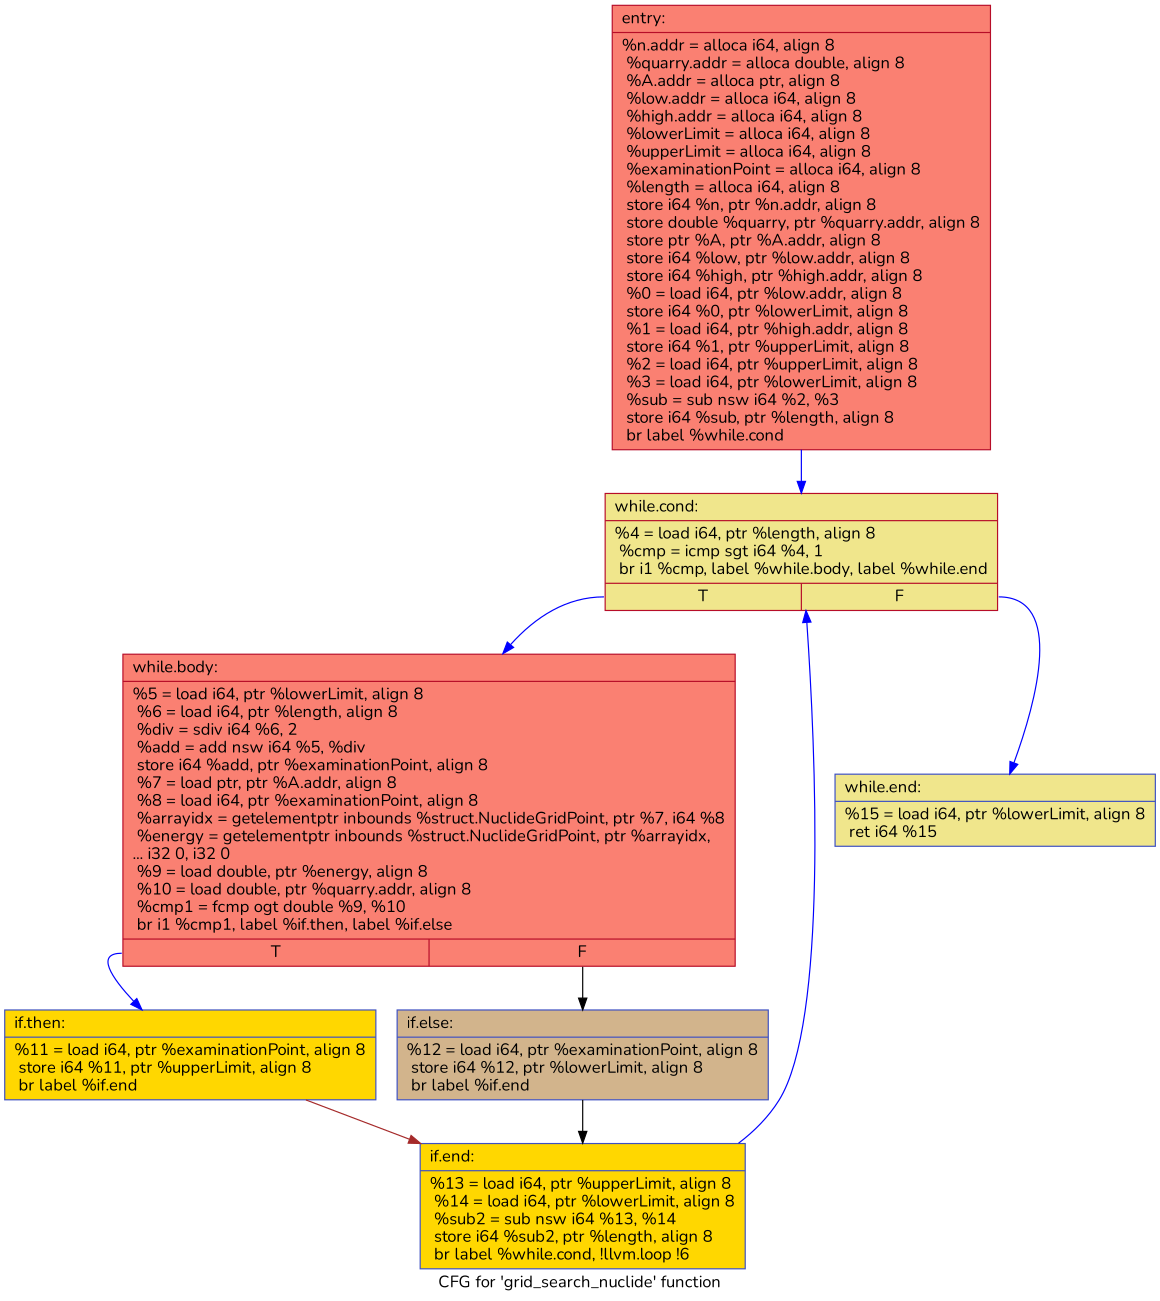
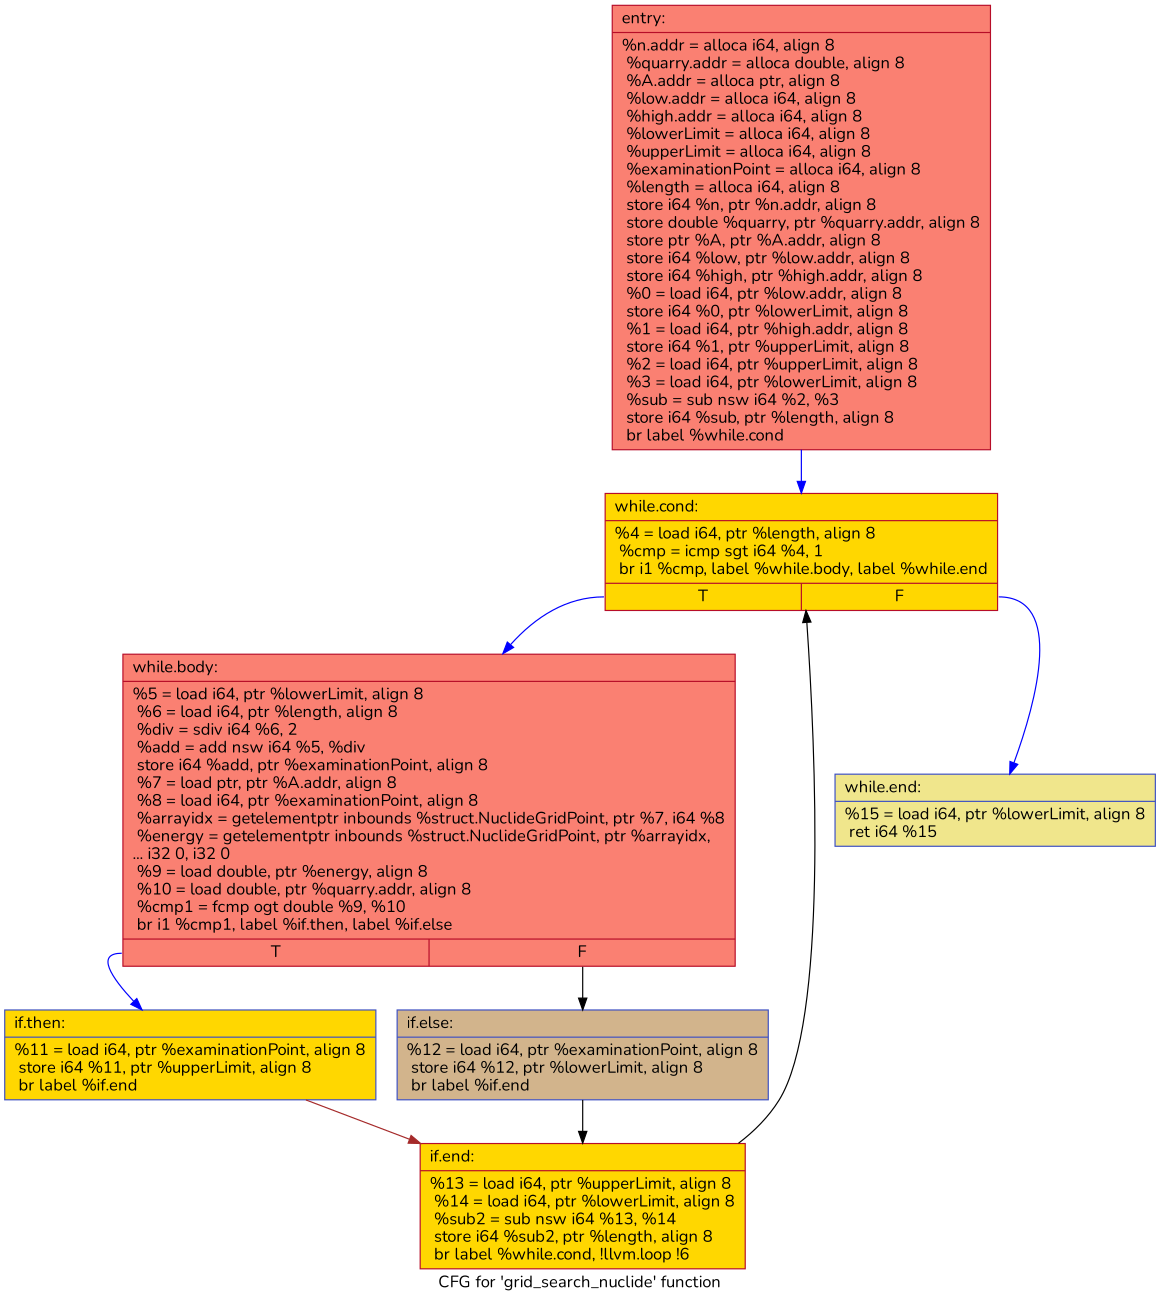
node "while.cond:": fillcolor khaki -> gold
edge "if.end:" -> "while.cond:": color blue -> black
node "if.end:": color #3d50c3ff -> #b70d28ff
